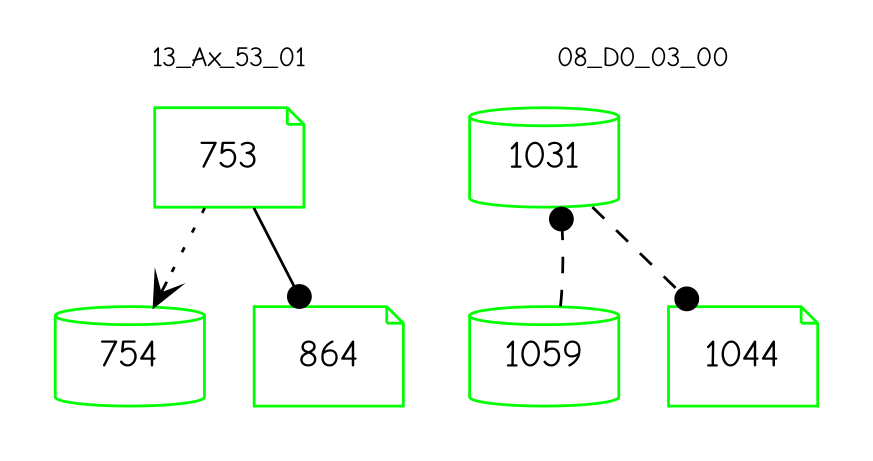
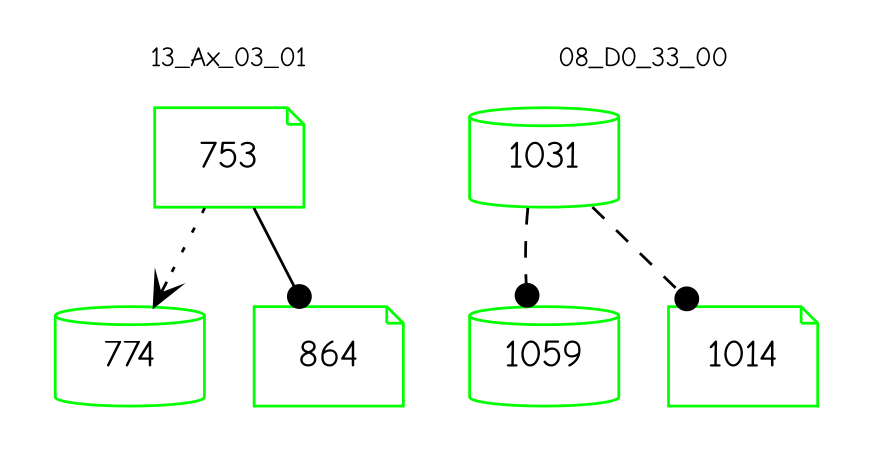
cluster "13_Ax_53_01": label "13_Ax_53_01" -> "13_Ax_03_01"
cluster "08_D0_03_00": label "08_D0_03_00" -> "08_D0_33_00"
edge "1059" -> "1031": reversed
node "754": label "754" -> "774"
node "1044": label "1044" -> "1014"
